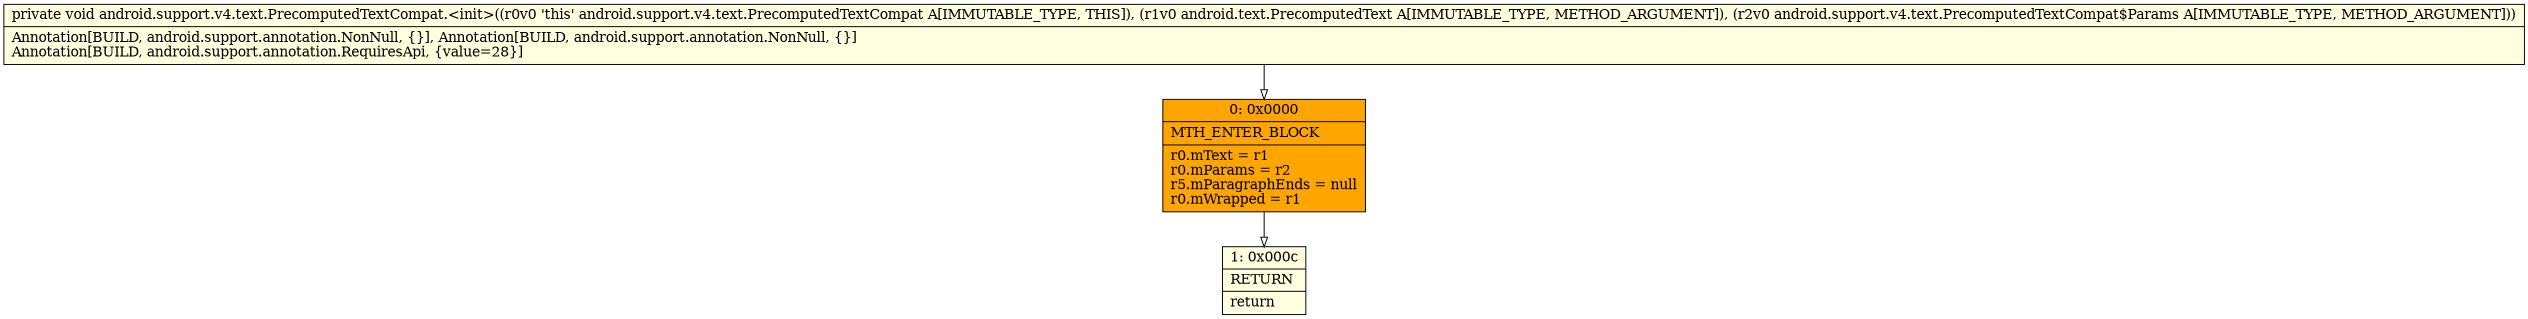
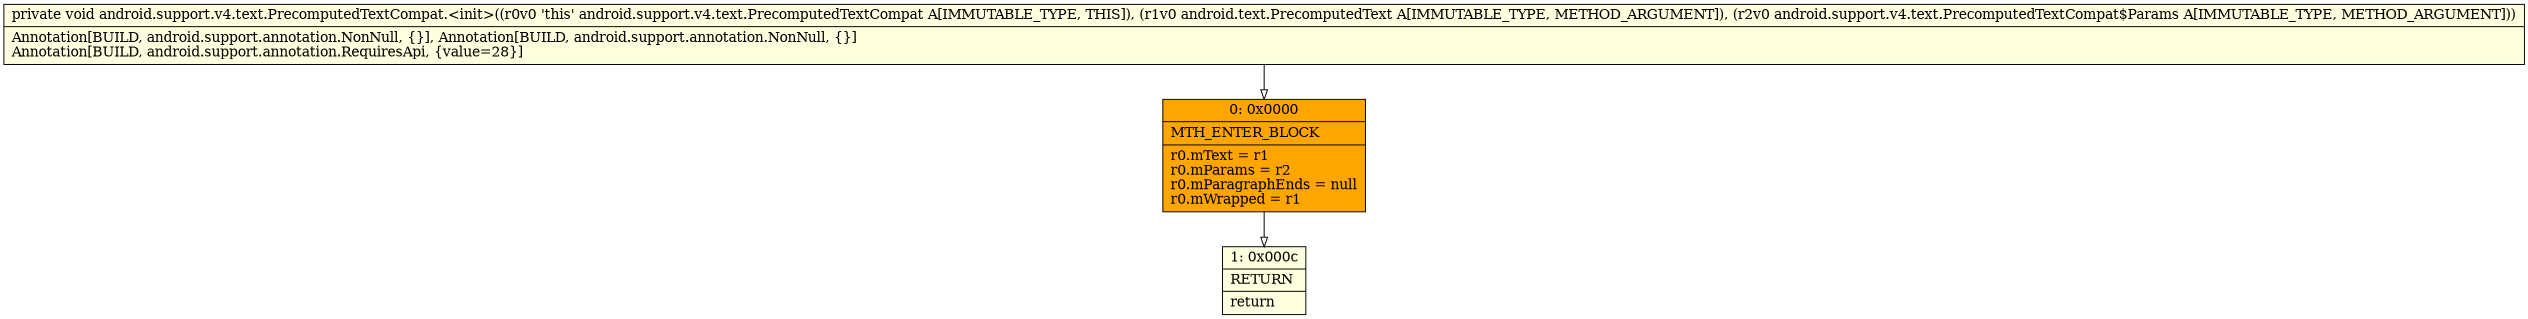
node "0: 0x0000": text "r5.mParagraphEnds = null" -> "r0.mParagraphEnds = null"
